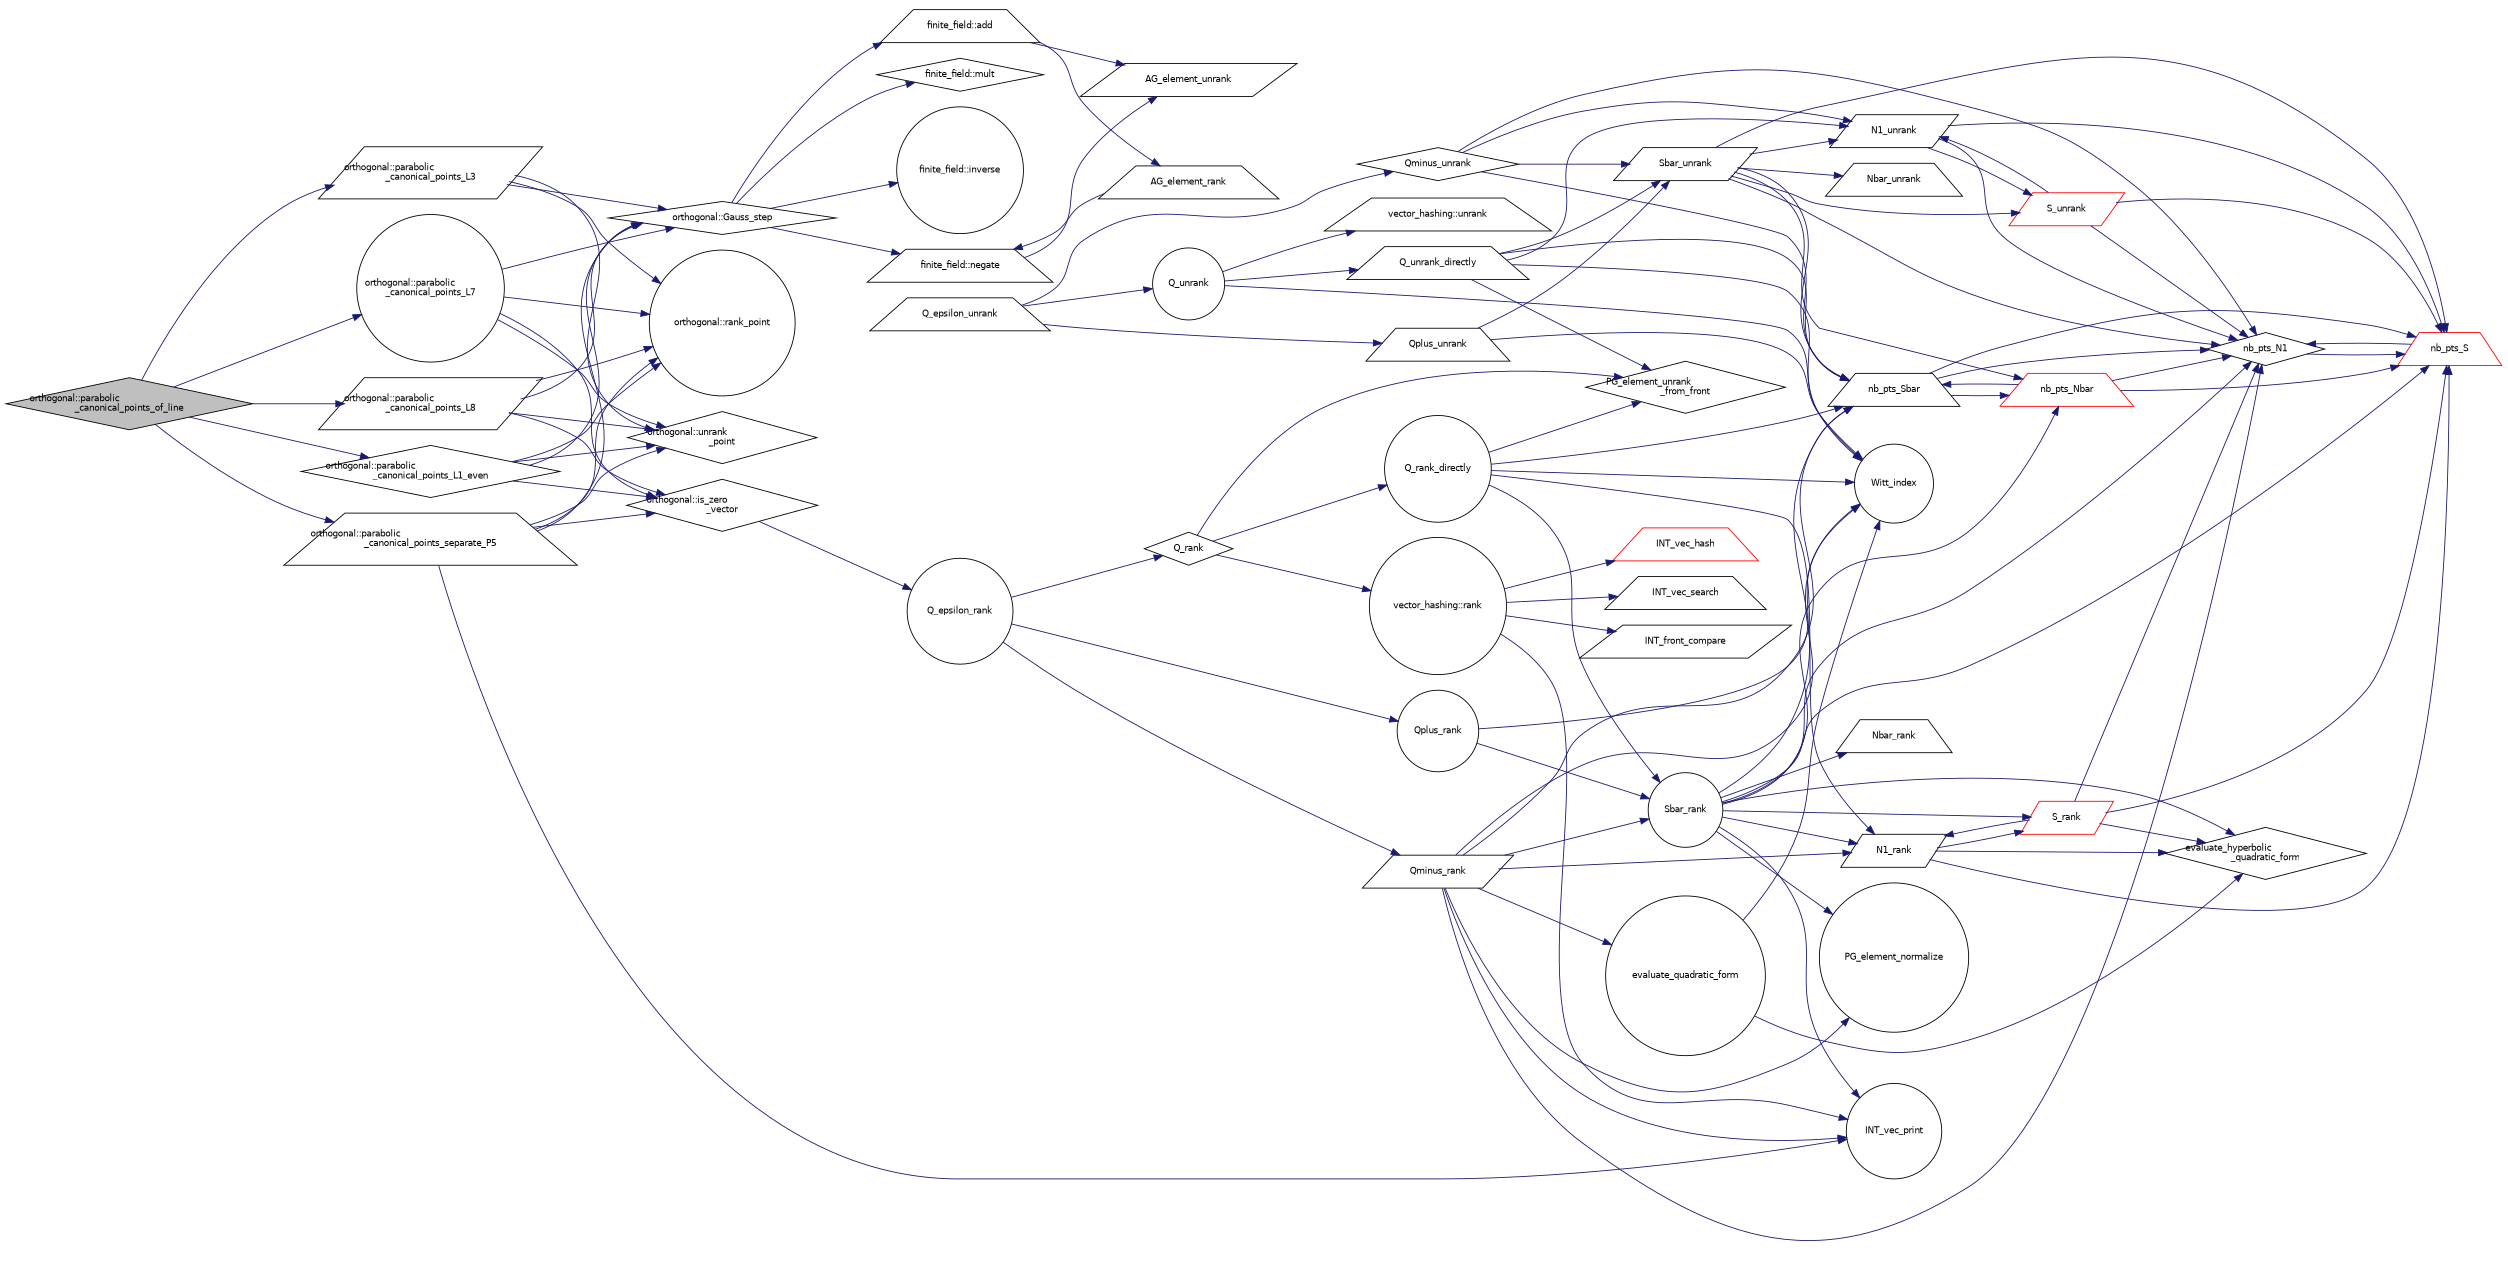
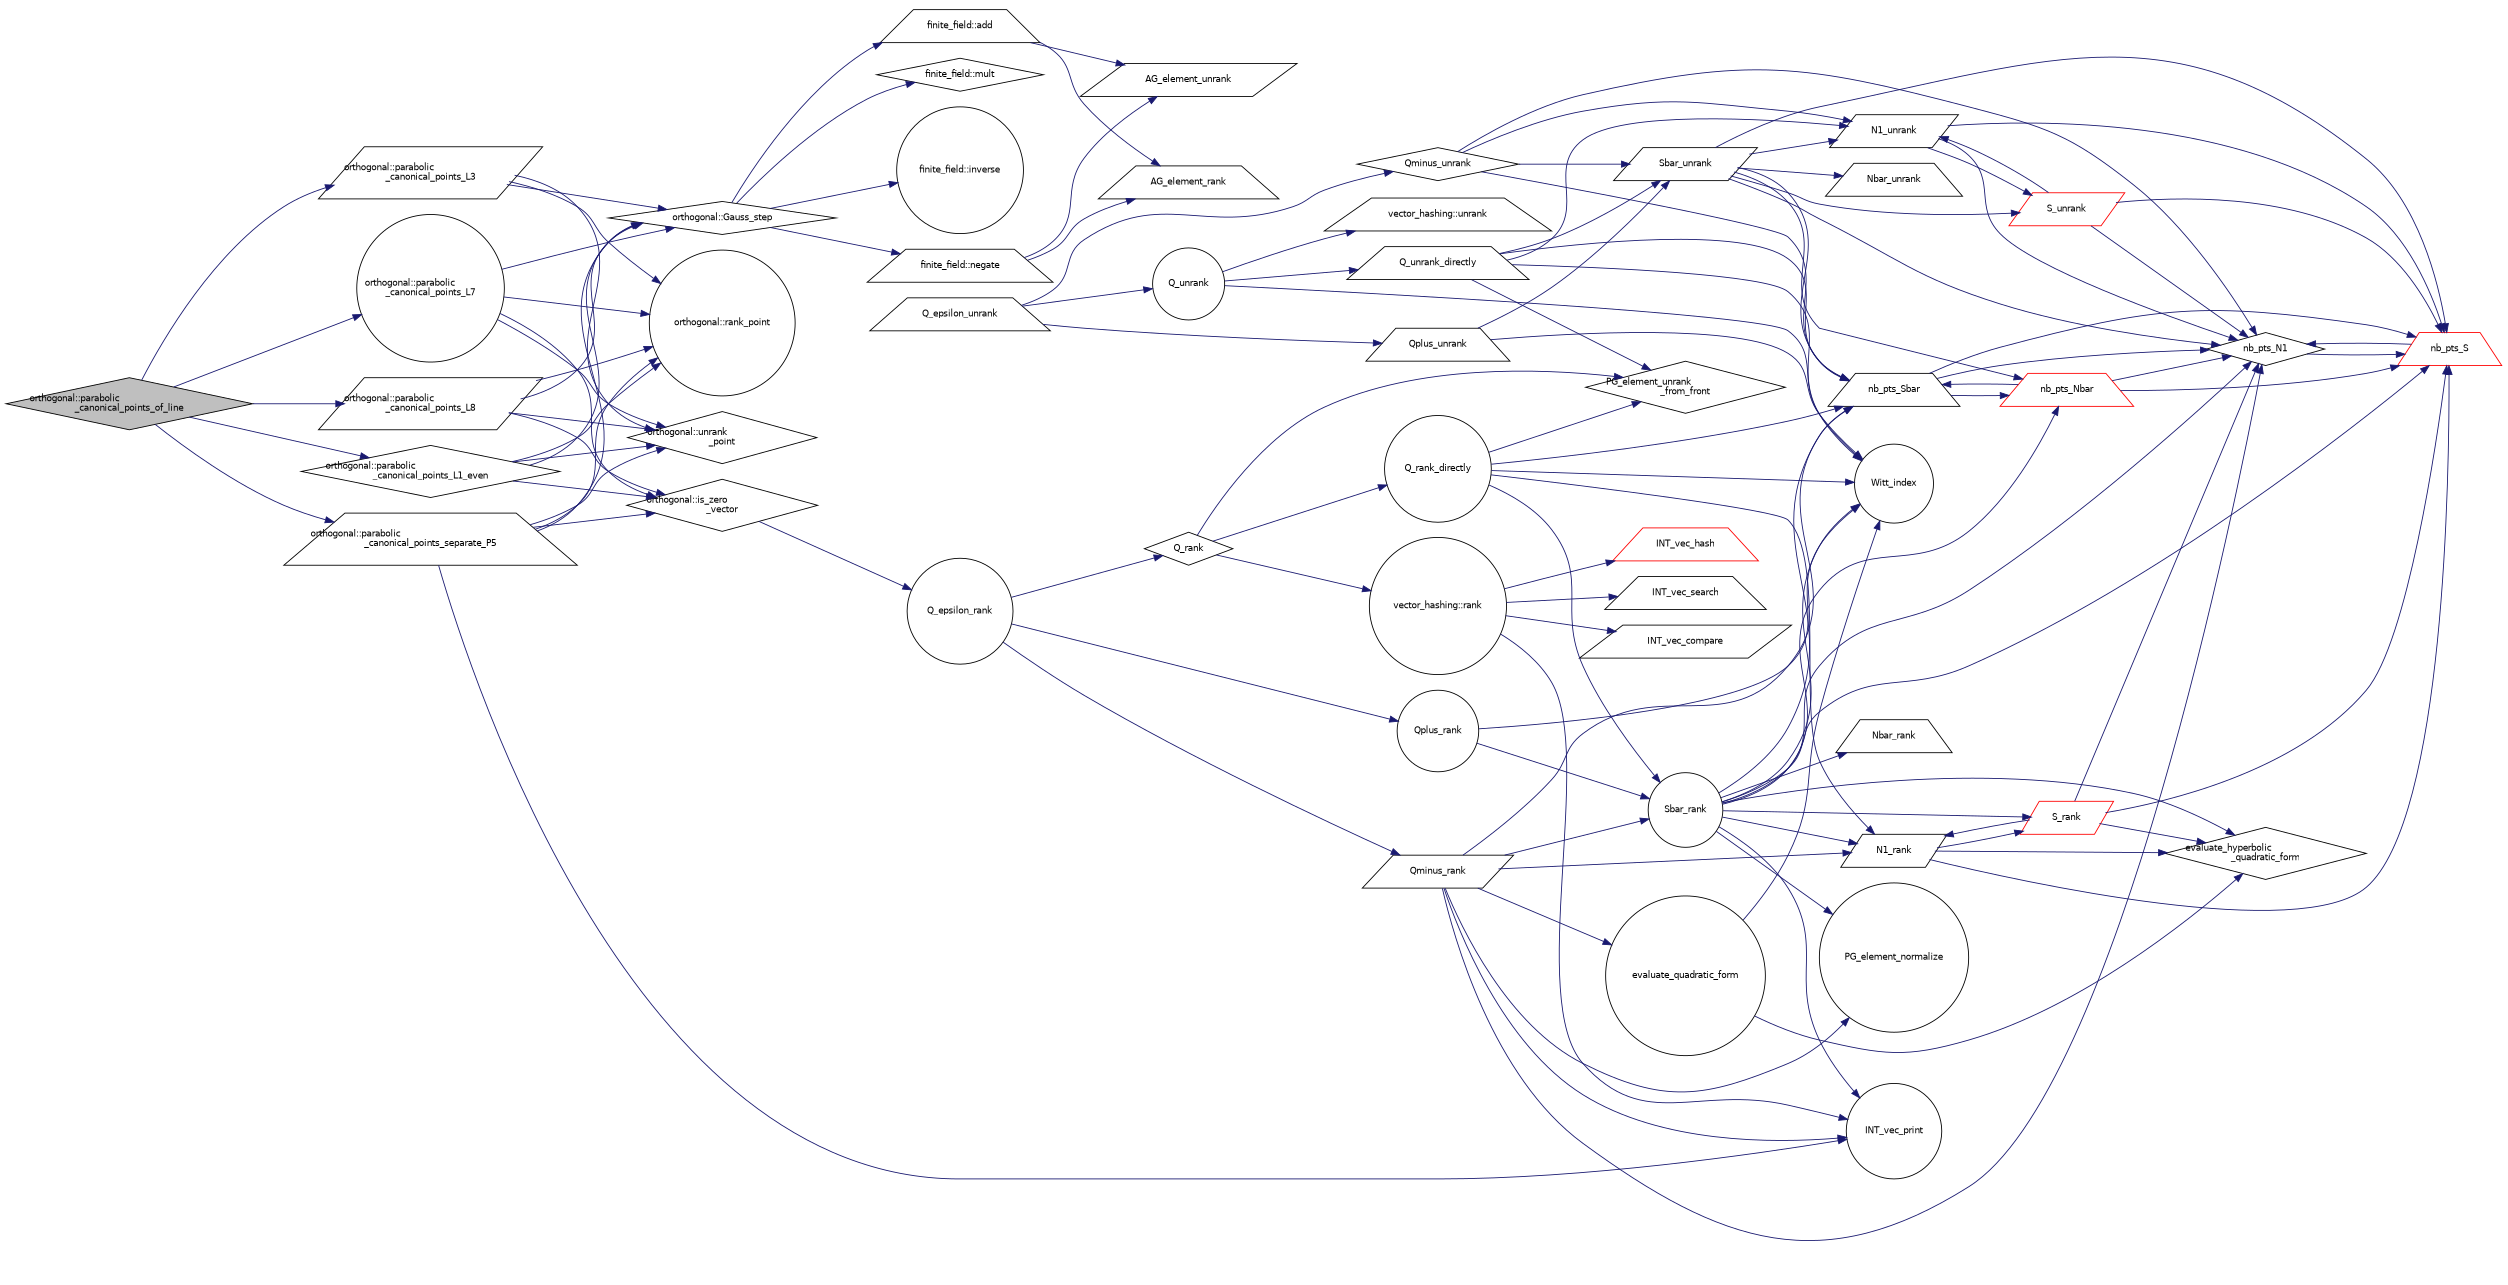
edge "AG_element_rank" -> "finite_field::negate": reversed
node "INT_front_compare": label "INT_front_compare" -> "INT_vec_compare"
edge "Qminus_rank" -> "Witt_index": now "Sbar_rank" -> "Witt_index"
